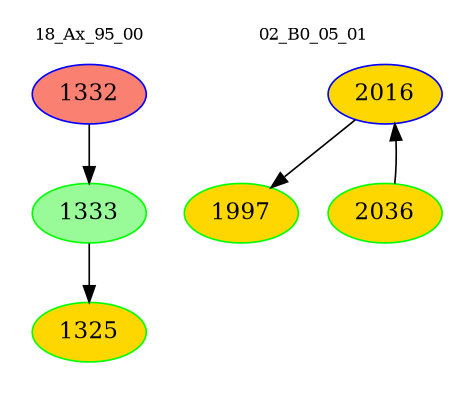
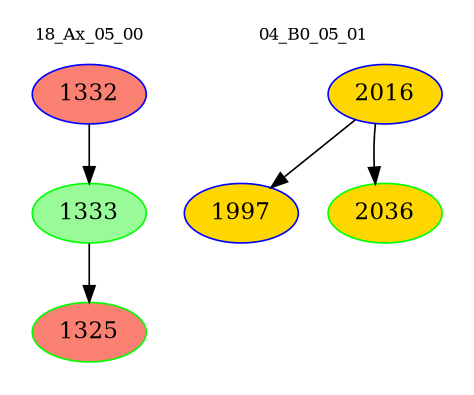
cluster "18_Ax_95_00": label "18_Ax_95_00" -> "18_Ax_05_00"
cluster "02_B0_05_01": label "02_B0_05_01" -> "04_B0_05_01"
edge "2036" -> "2016": reversed
node "1997": color green -> blue
node "1325": fillcolor gold -> salmon
